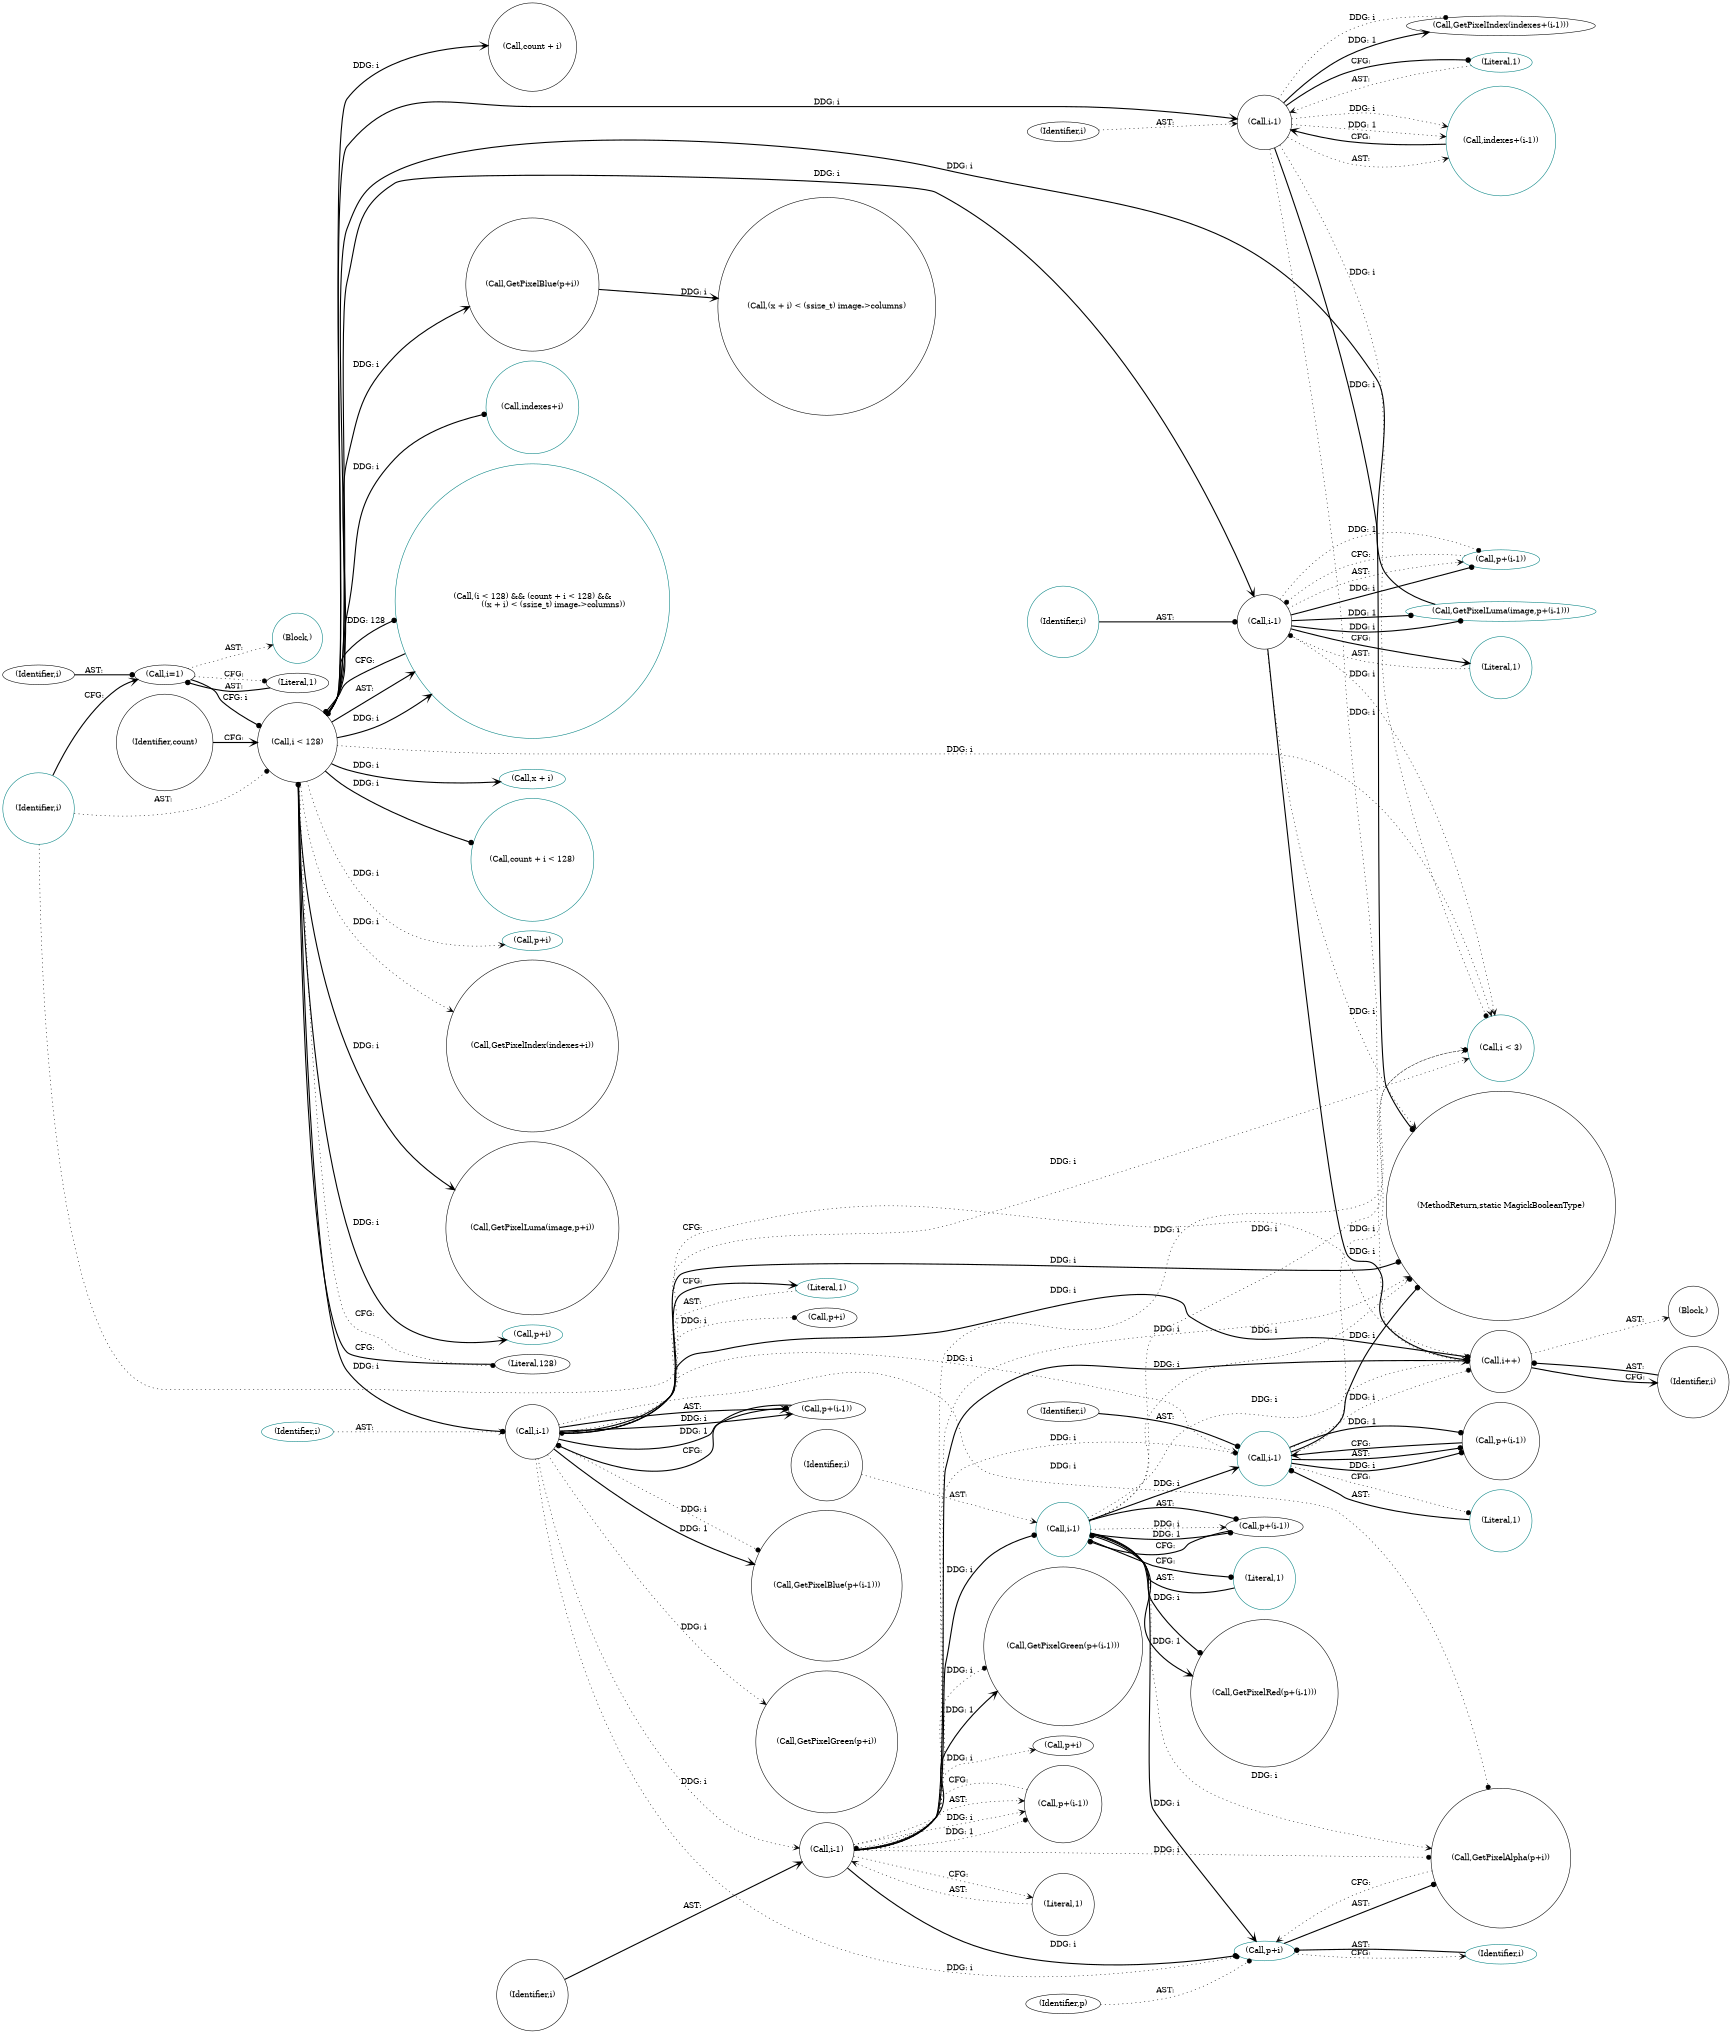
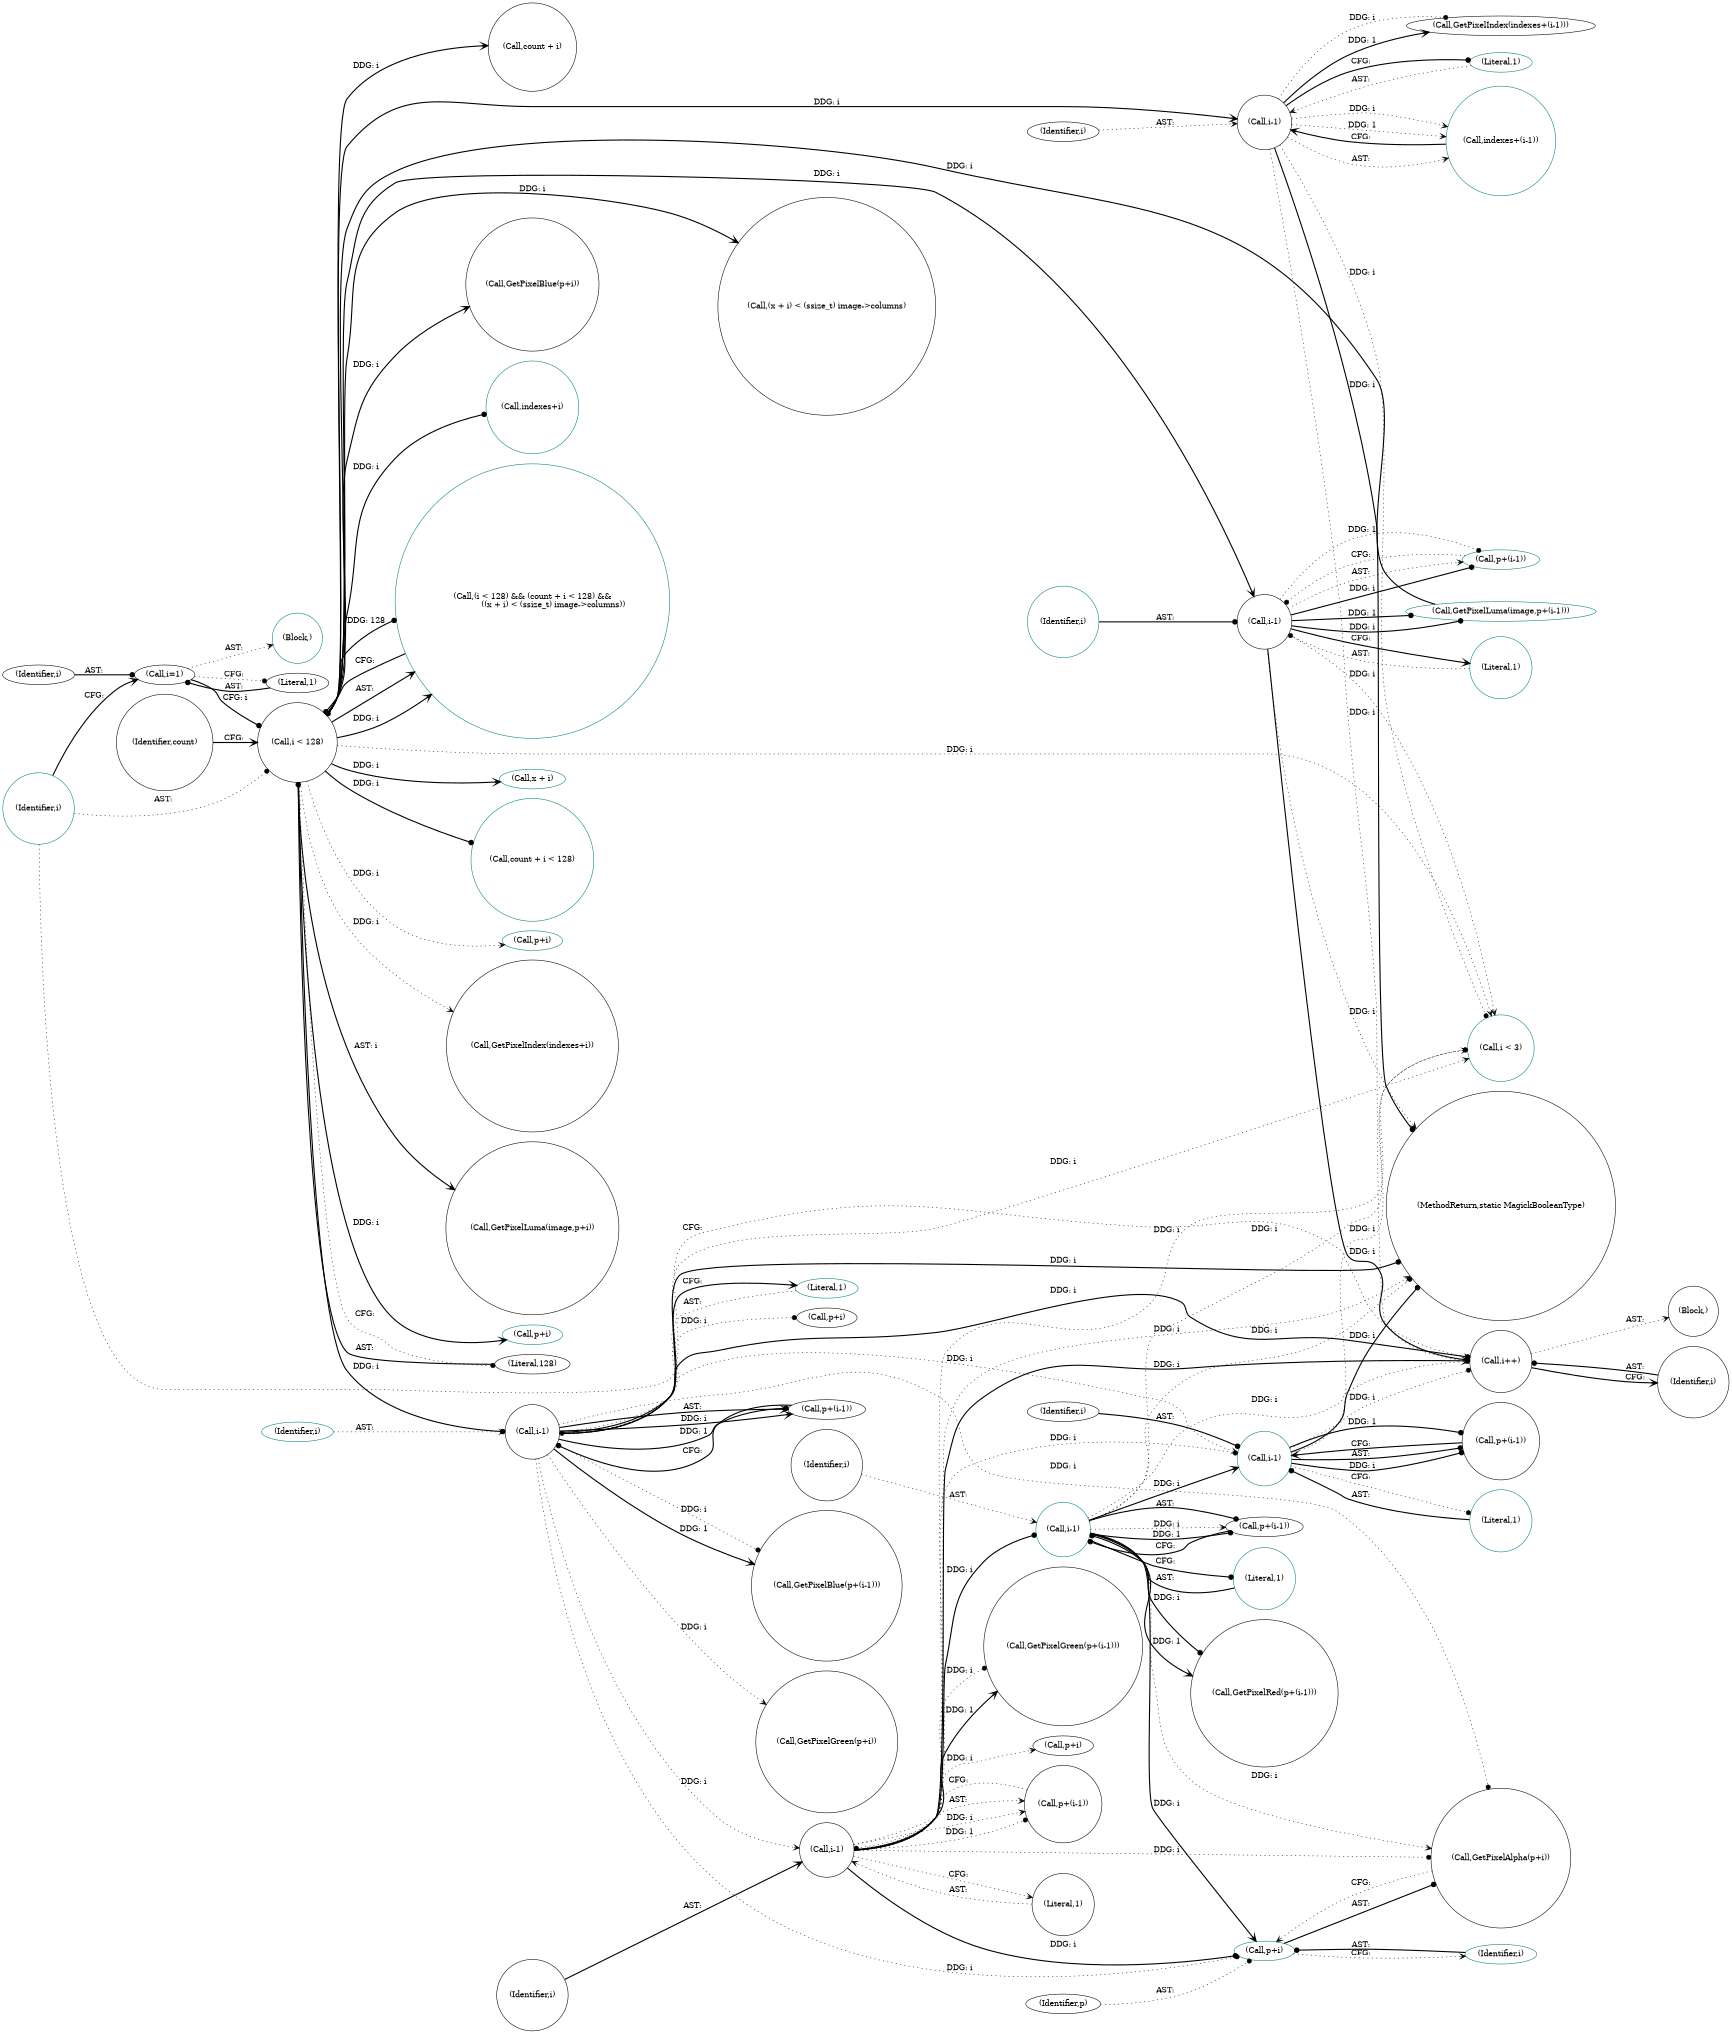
edge "(Call,GetPixelBlue(p+i))" -> "(Call,(x + i) < (ssize_t) image->columns)": now "(Call,i < 128)" -> "(Call,(x + i) < (ssize_t) image->columns)"
edge "(Call,i < 128)" -> "(Call,GetPixelLuma(image,p+i))": label "DDG: i" -> "AST: i"
edge "(Literal,128)" -> "(Call,i < 128)": label "CFG: " -> "AST: "
